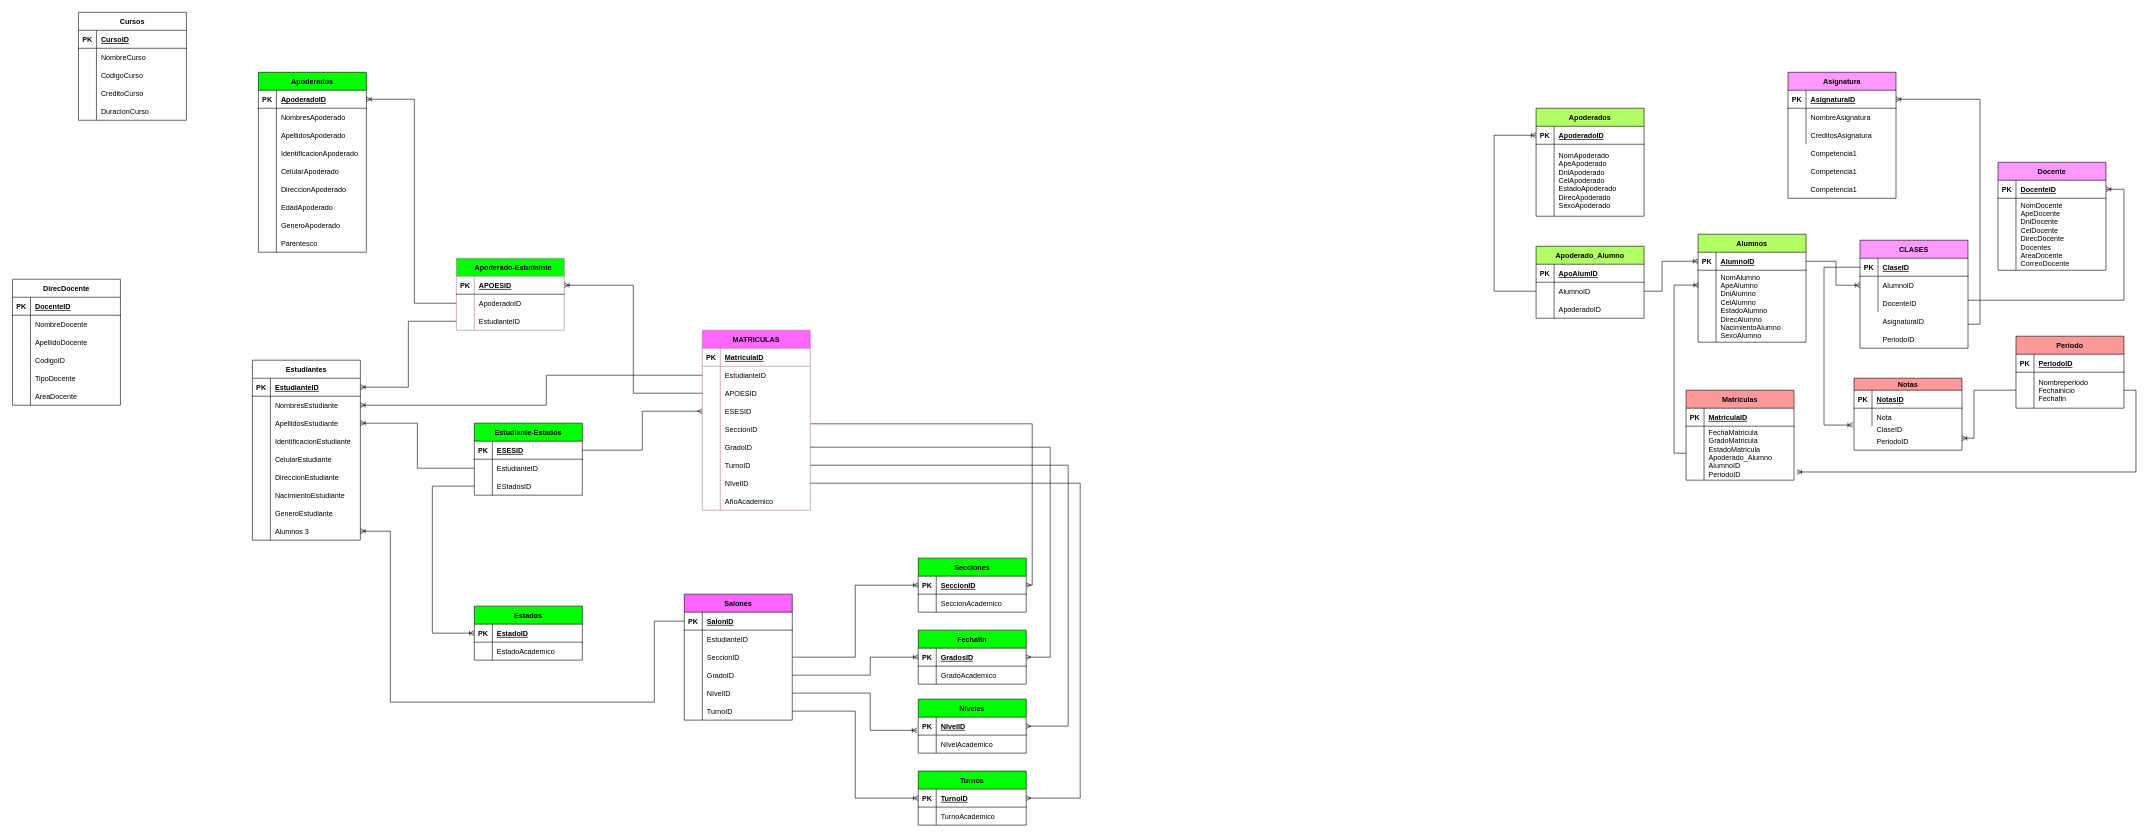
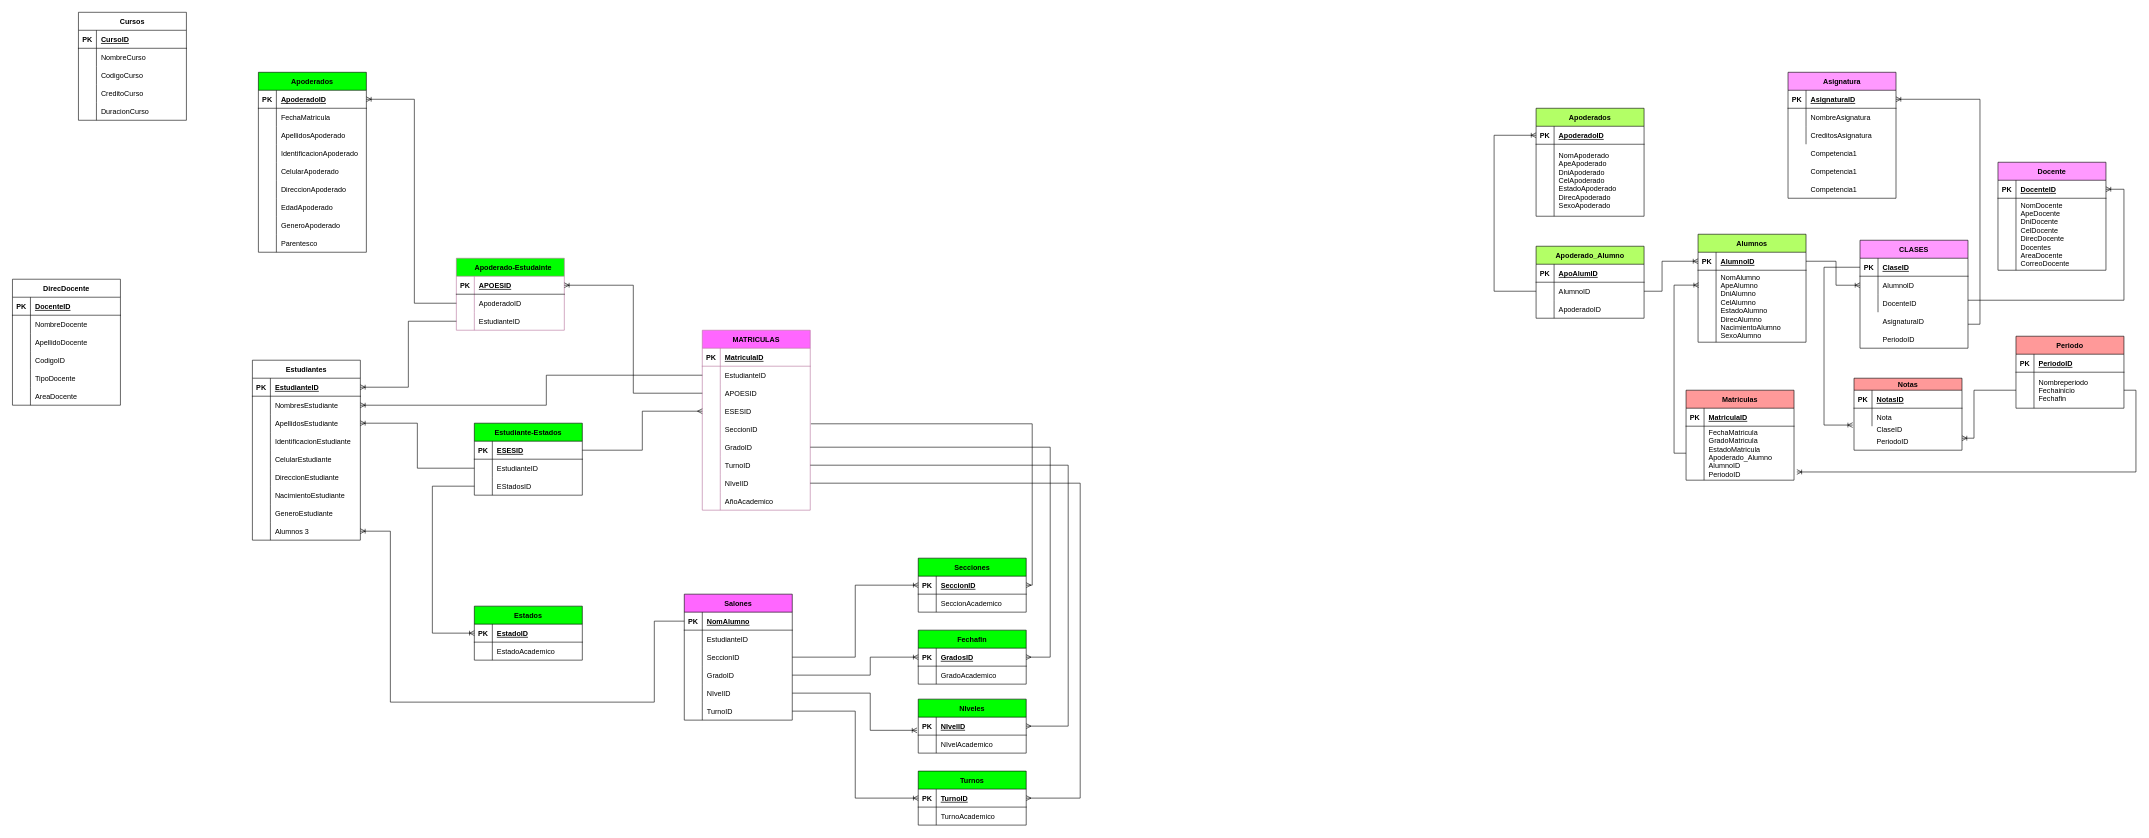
node "NombresApoderado": label "NombresApoderado" -> "FechaMatricula"
node "SalonID": label "SalonID" -> "NomAlumno"
